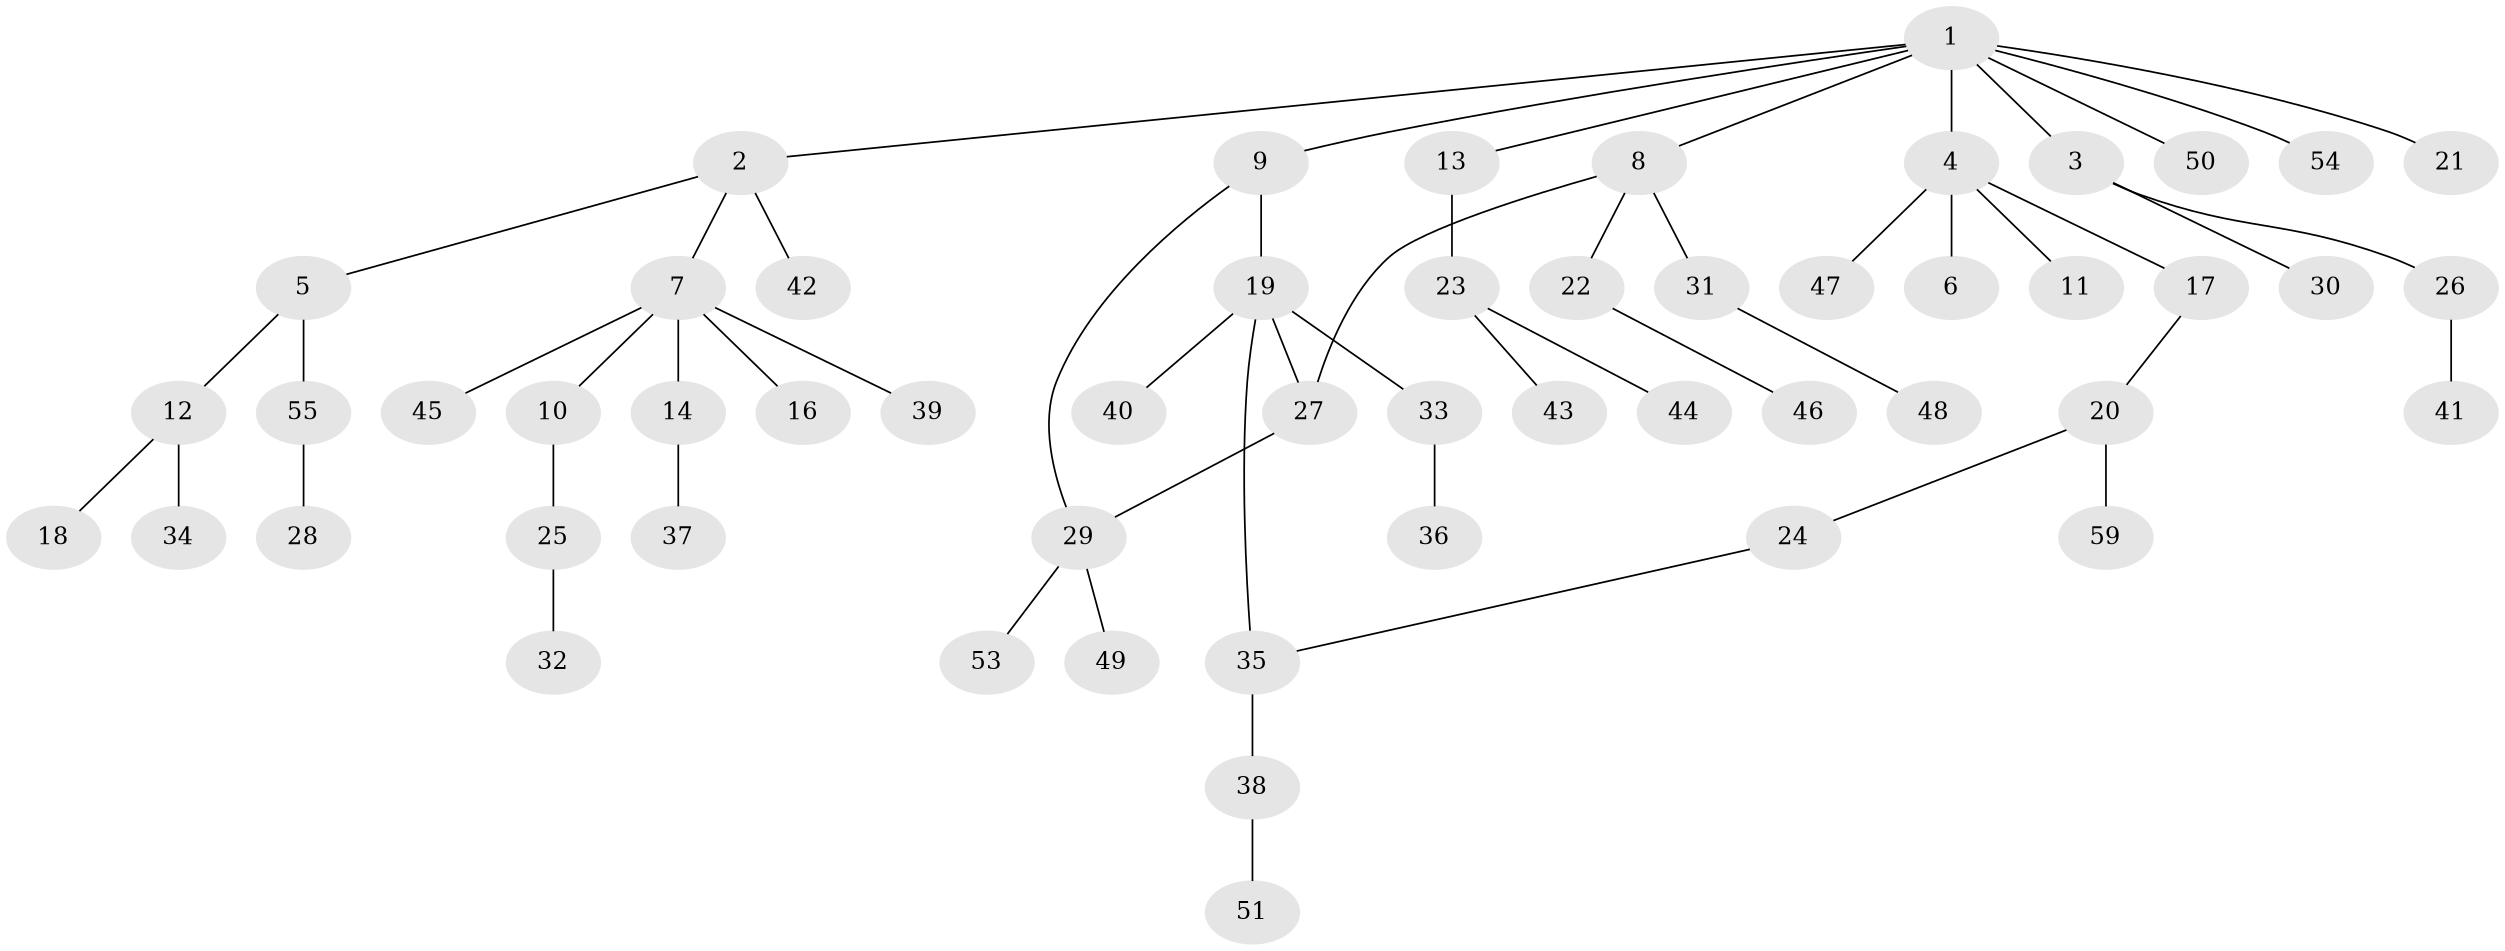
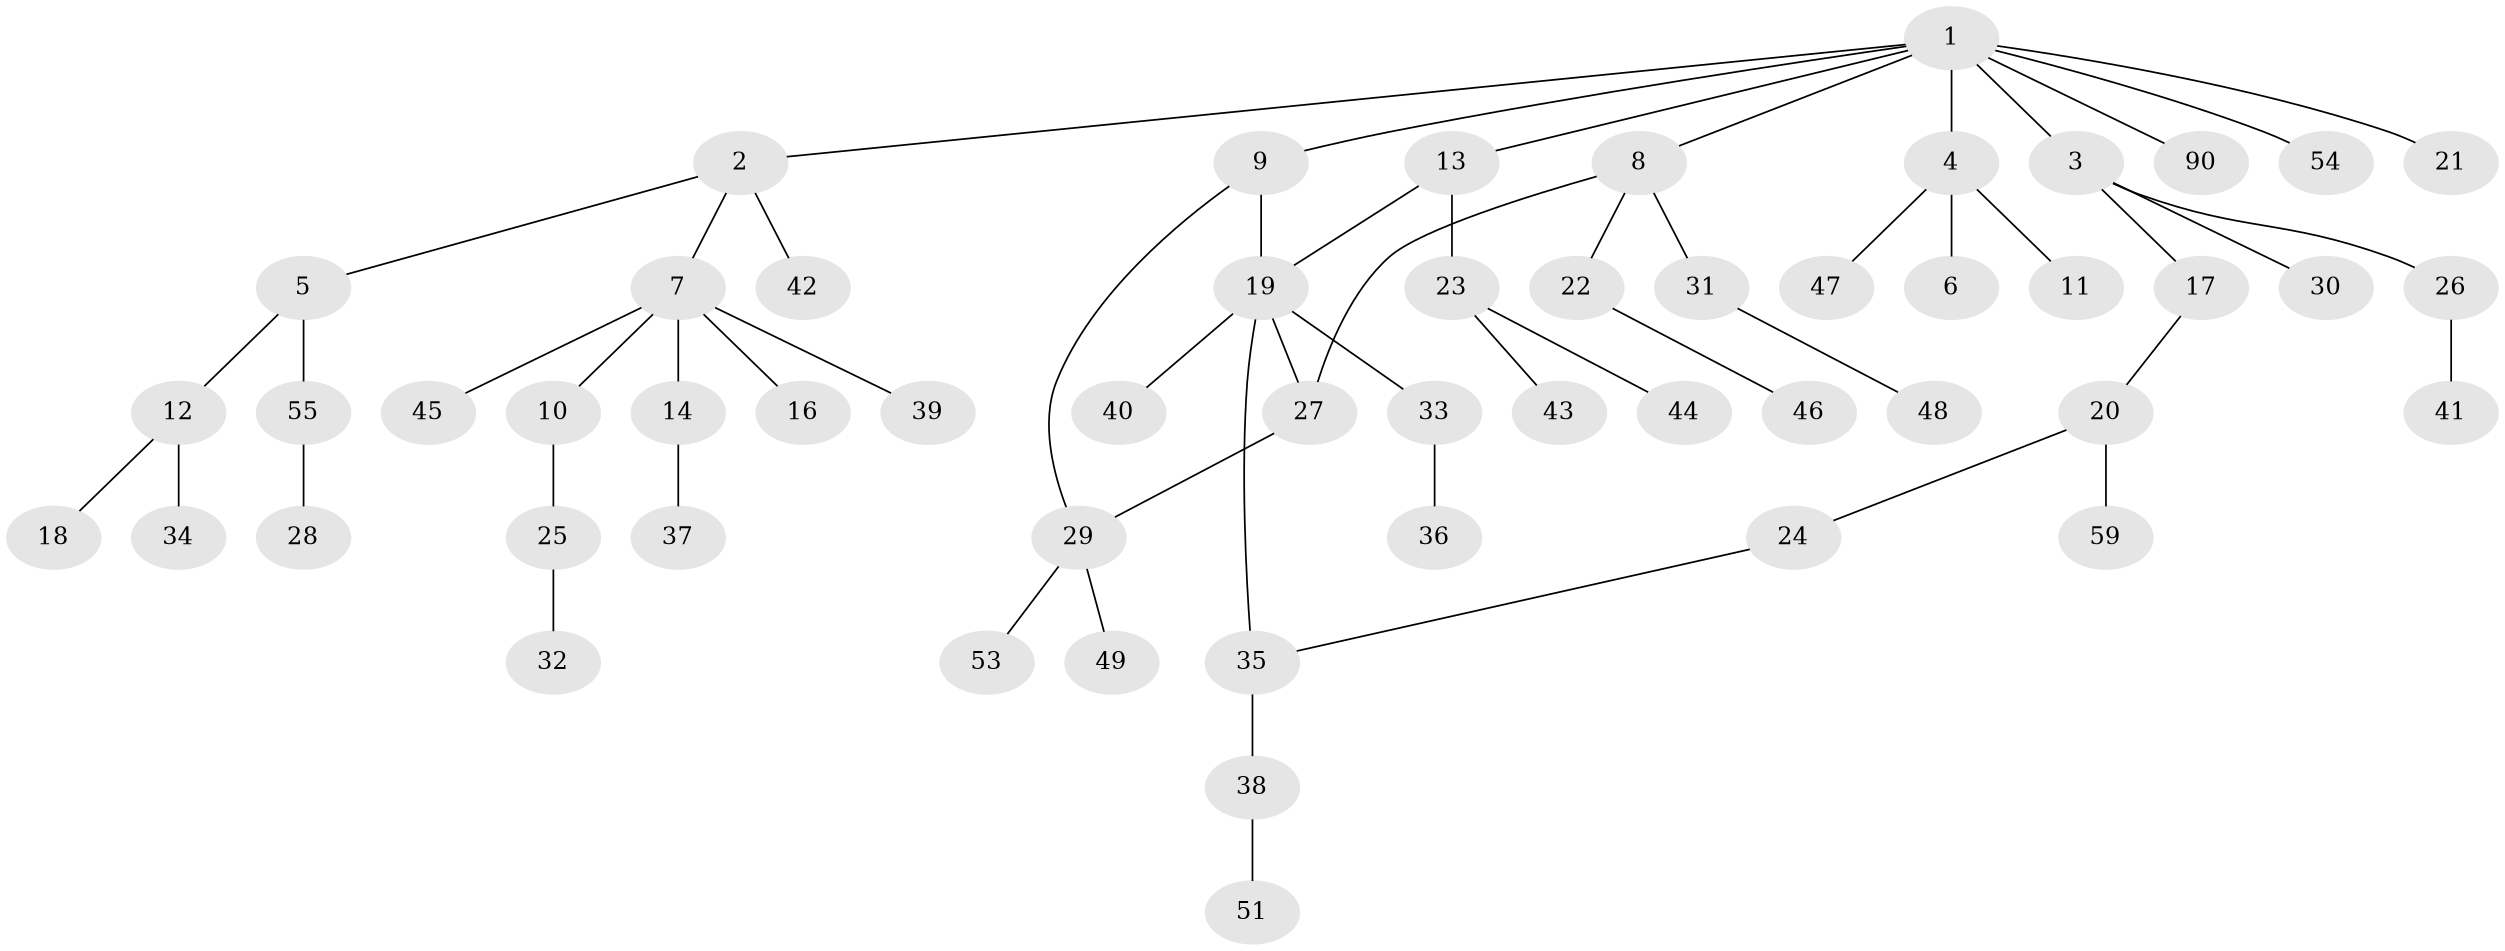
node "50": label "50" -> "90"
edge "4" -- "17": now "3" -- "17"
edge "13" -- "19": added
